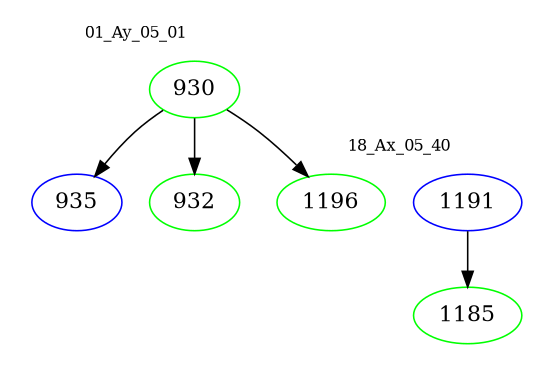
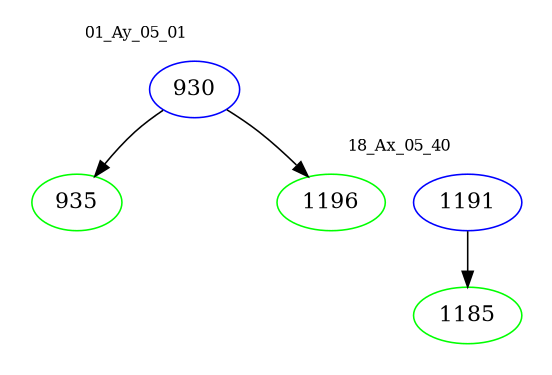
node "930": color green -> blue
node "935": color blue -> green
node "932": removed
